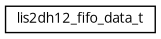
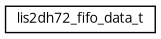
node "lis2dh12_fifo_data_t": label "lis2dh12_fifo_data_t" -> "lis2dh72_fifo_data_t"
